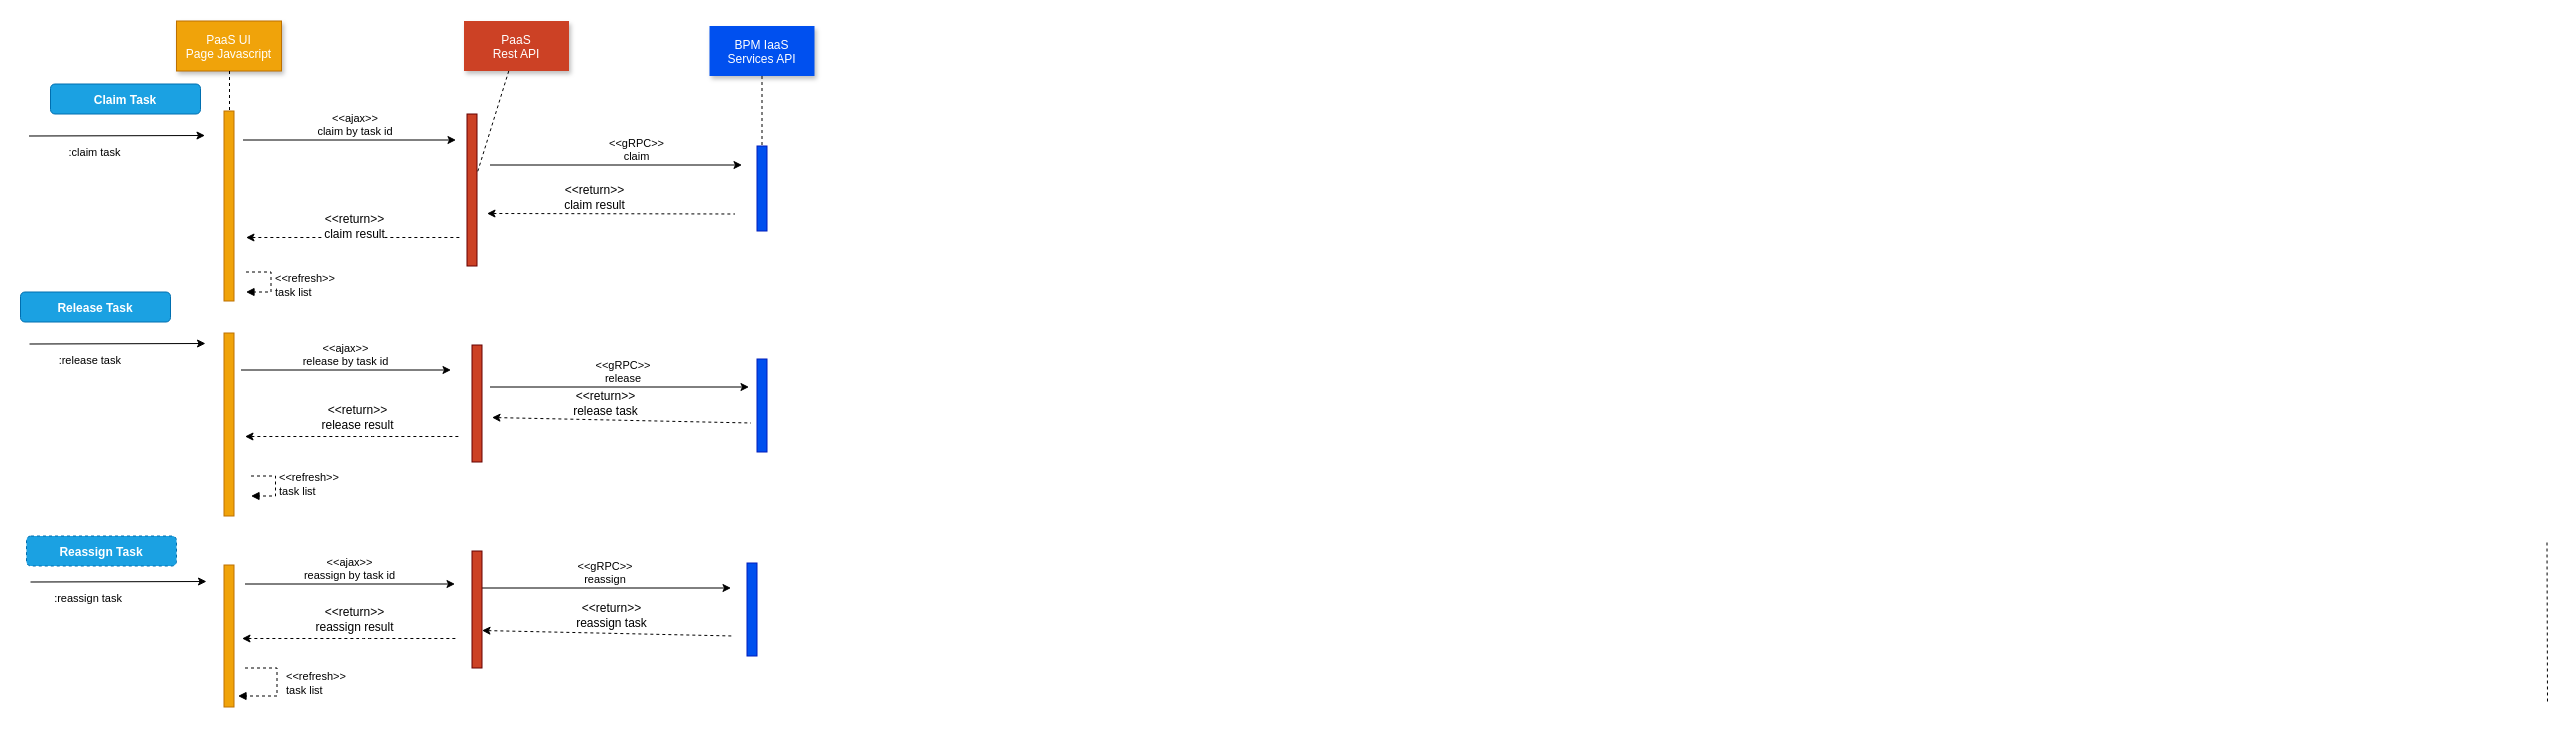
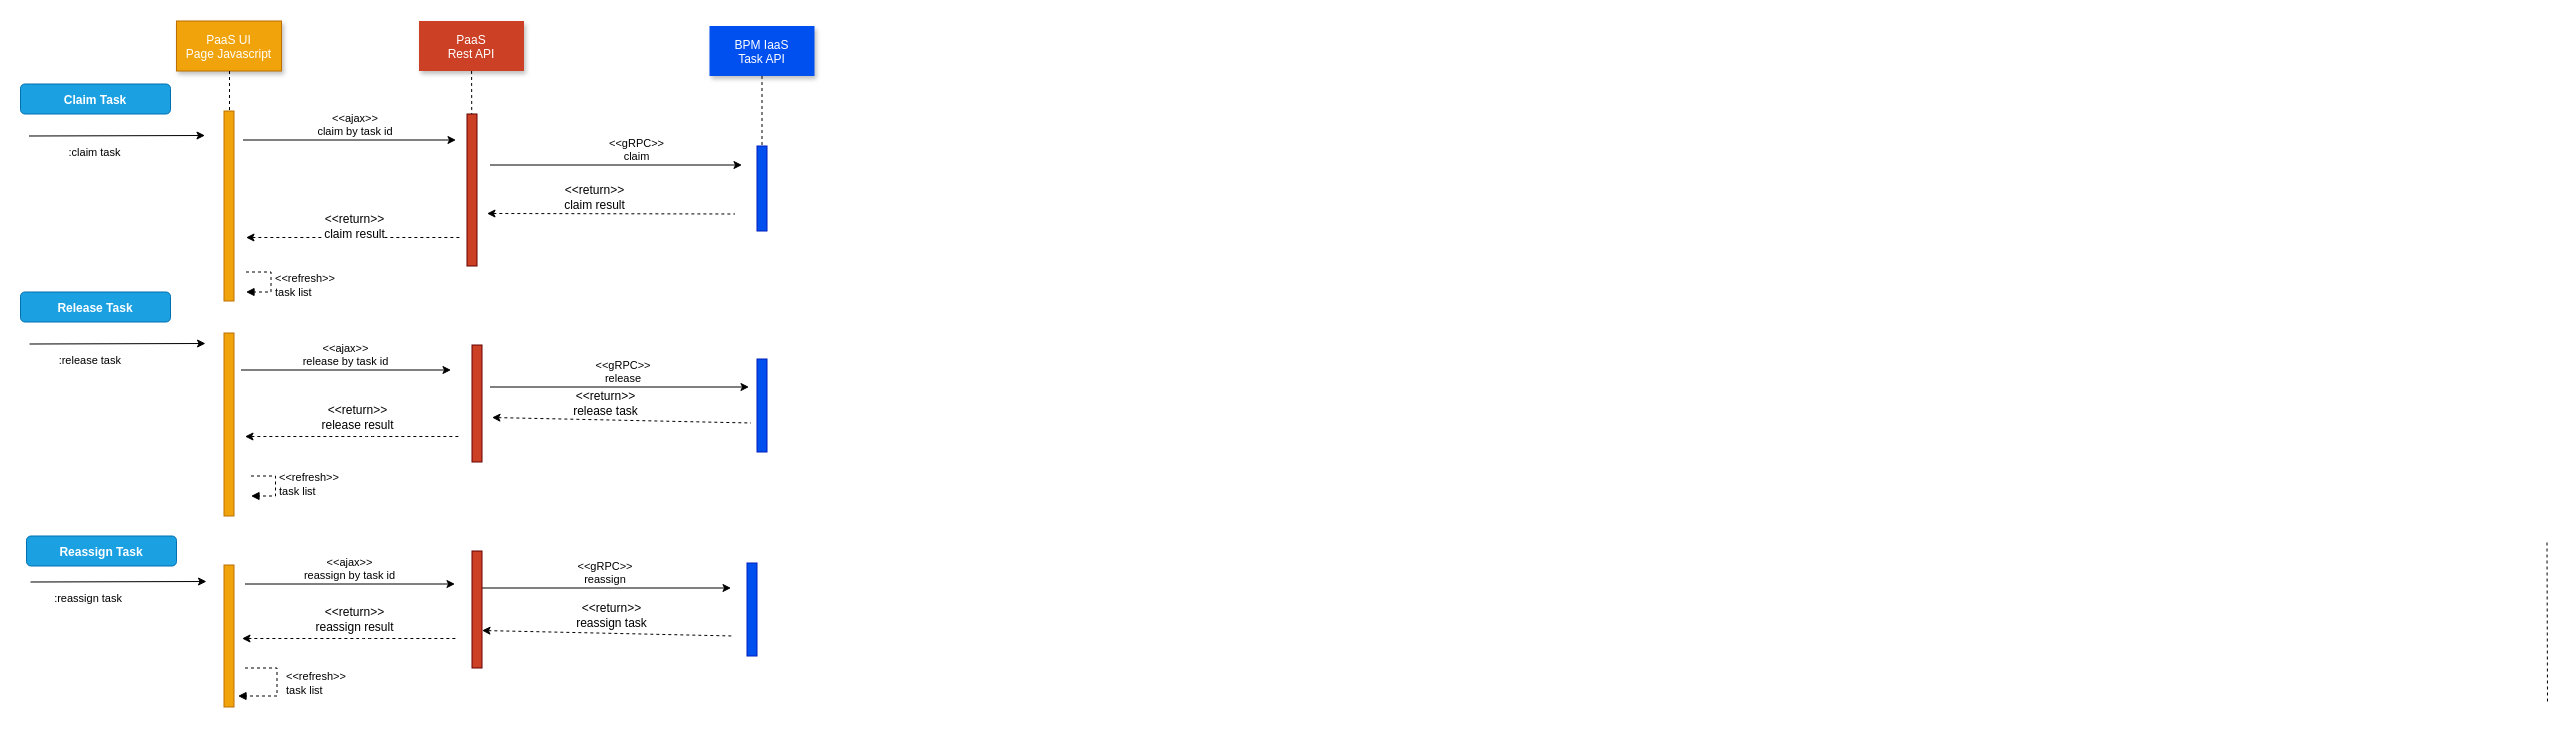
node "BPM IaaS Services API": label "BPM IaaS Services API" -> "BPM IaaS Task API"
node "PaaS Rest API": moved (517, 46) -> (472, 46)
node "Claim Task": moved (126, 99) -> (96, 99)
node "Reassign Task": style dashed -> solid
